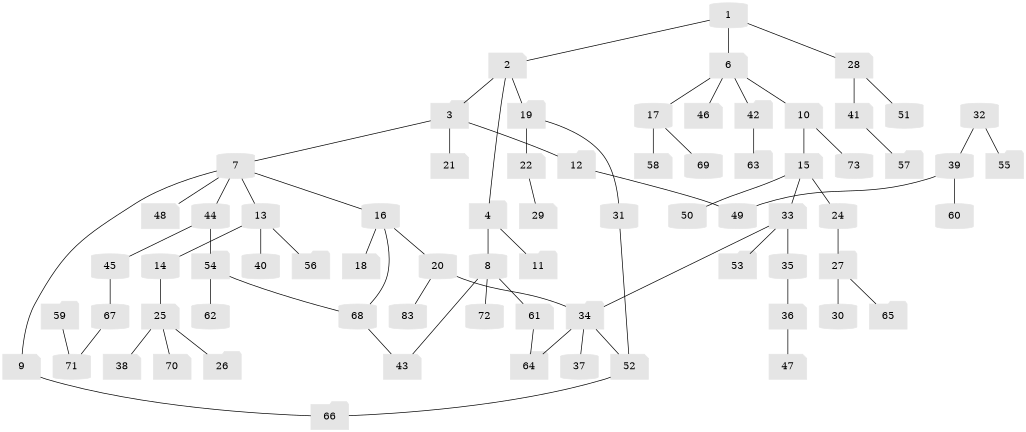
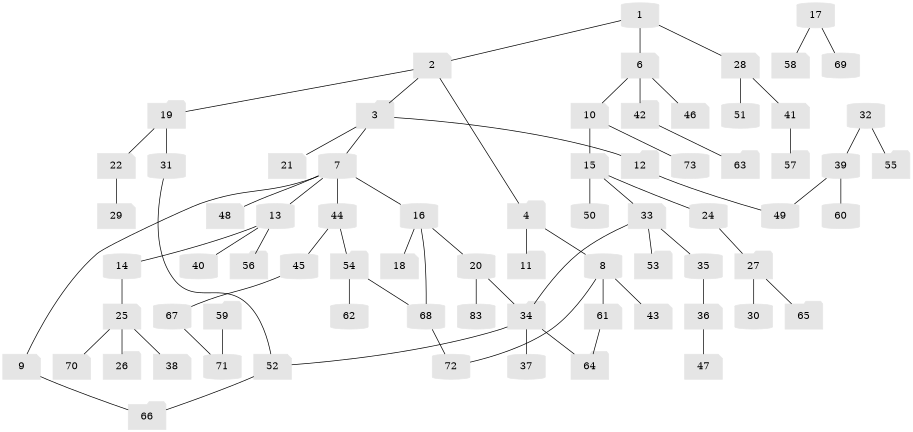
edge "6" -- "17": removed
edge "68" -- "43": now "68" -- "72"
